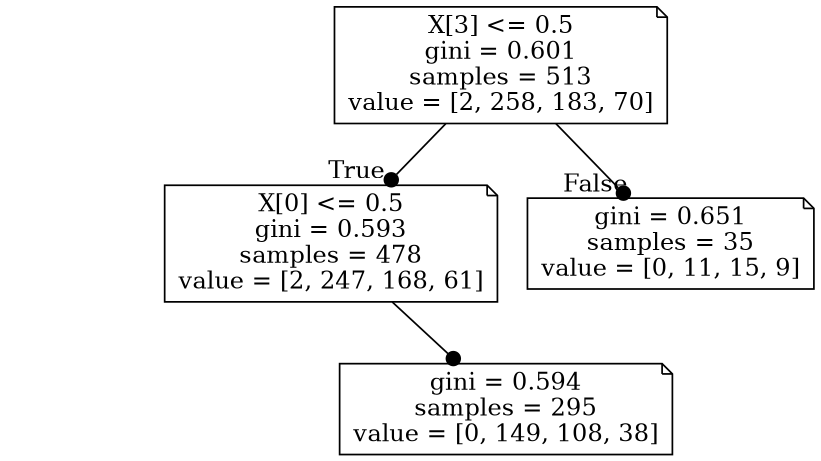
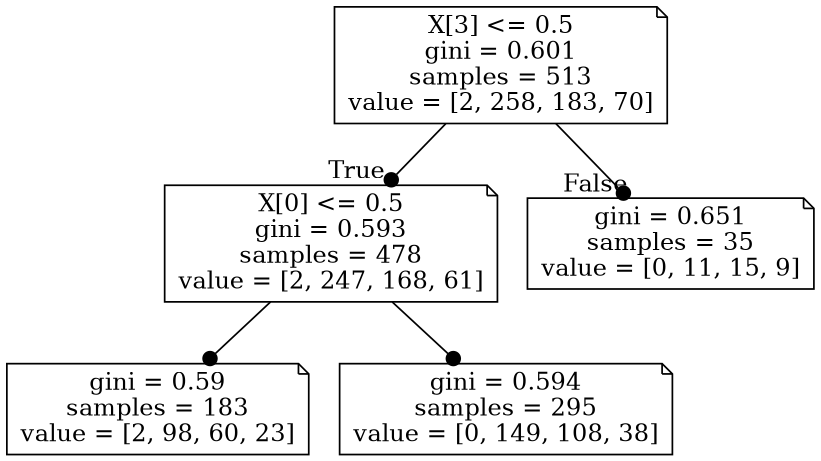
node "gini = 0.59 samples = 183 value = [2, 98, 60, 23]": added
